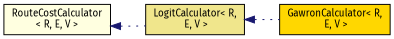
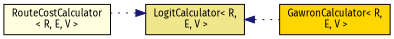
edge "LogitCalculator< R, E, V >" -> "RouteCostCalculator < R, E, V >": reversed
